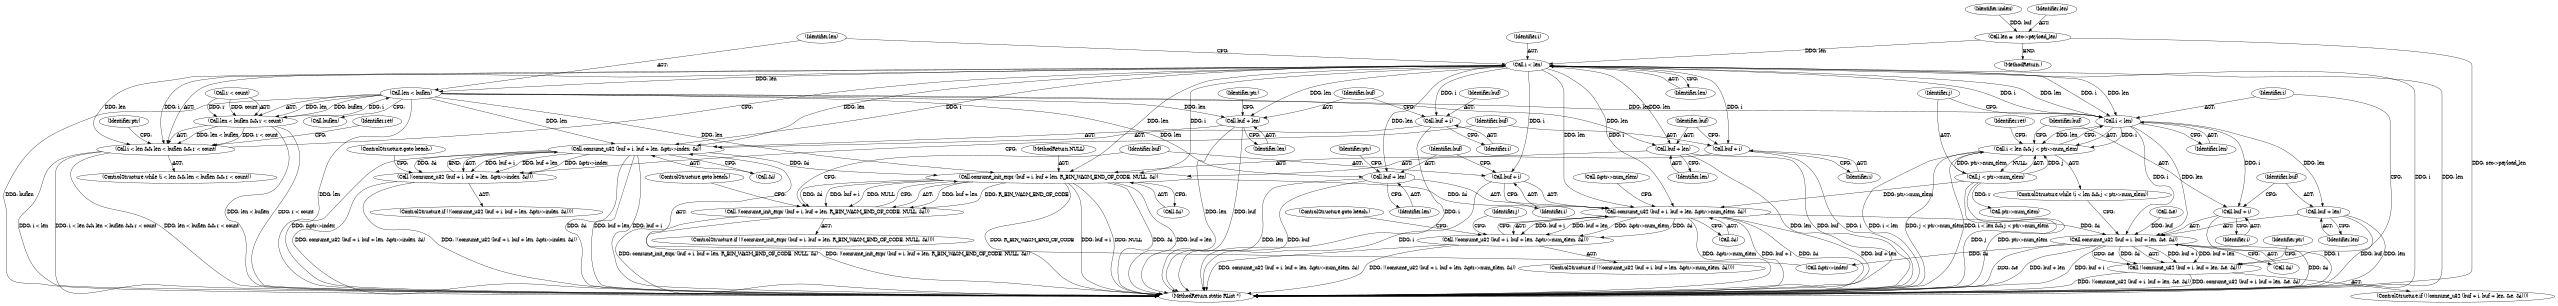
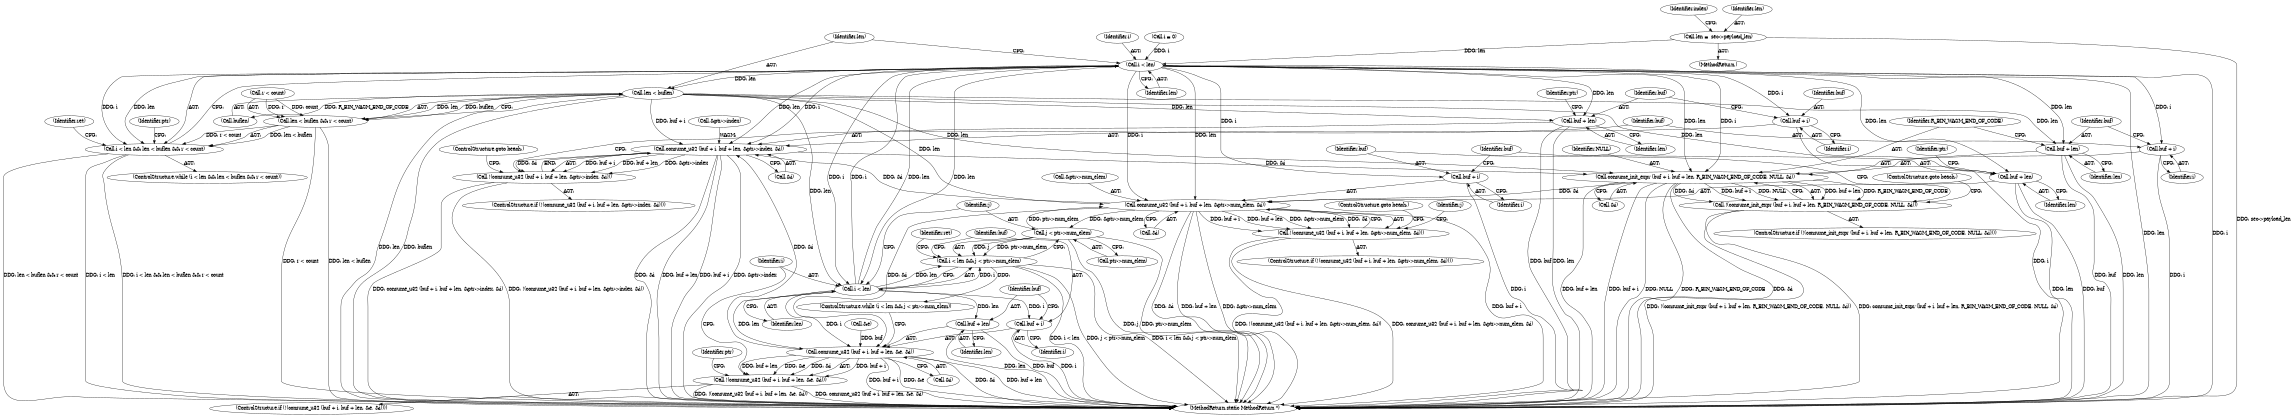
edge "(Identifier,index)" -> "(Call,len =  sec->payload_len)": label "DDG: buf" -> "CFG: "
node "(Call,i = 0)": added
edge "(Call,len =  sec->payload_len)" -> "(MethodReturn,)": label "END: " -> "AST: "
edge "(Call,buflen)" -> "(Call,len < buflen)": added, label "AST:"
edge "(Call,len < buflen && r < count)" -> "(Call,len < buflen)": label "DDG: i" -> "CFG: "
edge "(Call,len < buflen)" -> "(Call,buflen)": label "CFG: " -> "DDG: R_BIN_WASM_END_OF_CODE"
edge "(Call,len < buflen)" -> "(Call,consume_u32 (buf + i, buf + len, &ptr->index, &i))": label "DDG: len" -> "DDG: buf + i"
node "(Identifier,R_BIN_WASM_END_OF_CODE)": added
edge "(Call,len < buflen)" -> "(Call,consume_u32 (buf + i, buf + len, &ptr->num_elem, &i))": added, label "DDG: len"
node "(MethodReturn,NULL)": label "(MethodReturn,NULL)" -> "(Identifier,NULL)"
edge "(Call,i < len && j < ptr->num_elem)" -> "(Call,j < ptr->num_elem)": label "NULL: " -> "CFG: "
edge "(Call,i < len && j < ptr->num_elem)" -> "(ControlStructure,while (i < len && j < ptr->num_elem))": label "AST: " -> "DDG: "
edge "(Call,consume_u32 (buf + i, buf + len, &ptr->num_elem, &i))" -> "(Call,consume_u32 (buf + i, buf + len, &ptr->index, &i))": added, label "DDG: &i"
edge "(Call,&ptr->num_elem)" -> "(Call,consume_u32 (buf + i, buf + len, &ptr->num_elem, &i))": label "CFG: " -> "AST: "
edge "(Call,j < ptr->num_elem)" -> "(Call,ptr->num_elem)": label "DDG: r" -> "CFG: "
edge "(Call,&ptr->index)" -> "(Call,consume_u32 (buf + i, buf + len, &ptr->index, &i))": label "AST: " -> "WASM: "
edge "(Call,consume_u32 (buf + i, buf + len, &ptr->num_elem, &i))" -> "(Call,j < ptr->num_elem)": added, label "DDG: &ptr->num_elem"
edge "(Call,ptr->num_elem)" -> "(Call,j < ptr->num_elem)": added, label "AST:"
edge "(Call,consume_u32 (buf + i, buf + len, &e, &i))" -> "(Call,&ptr->index)": now "(Call,consume_u32 (buf + i, buf + len, &e, &i))" -> "(Call,consume_u32 (buf + i, buf + len, &ptr->index, &i))"
node "(MethodReturn,static RList *)": label "(MethodReturn,static RList *)" -> "(MethodReturn,static MethodReturn *)"
